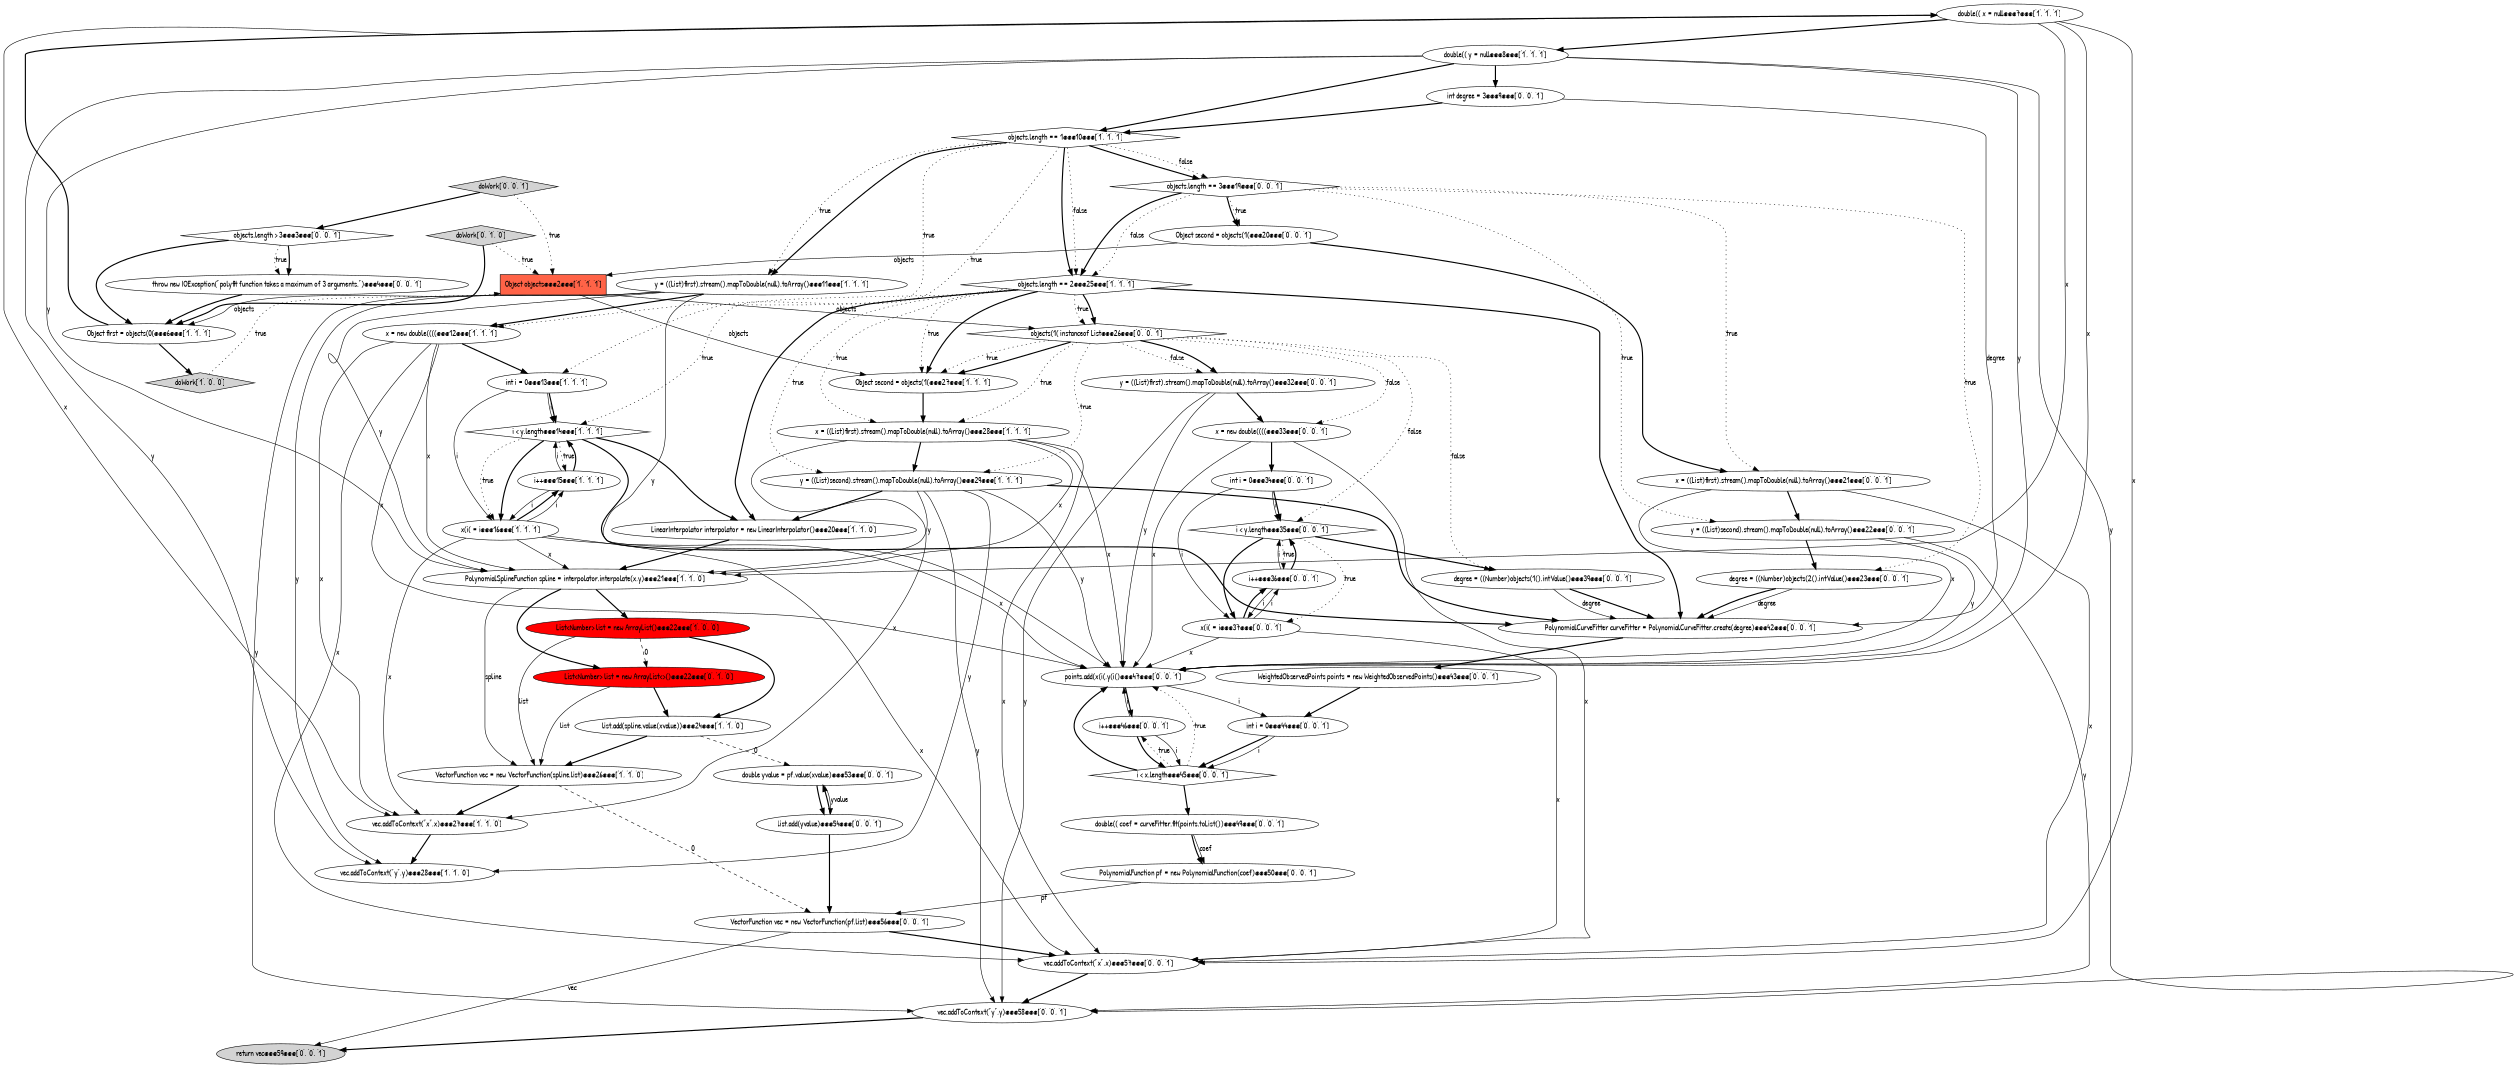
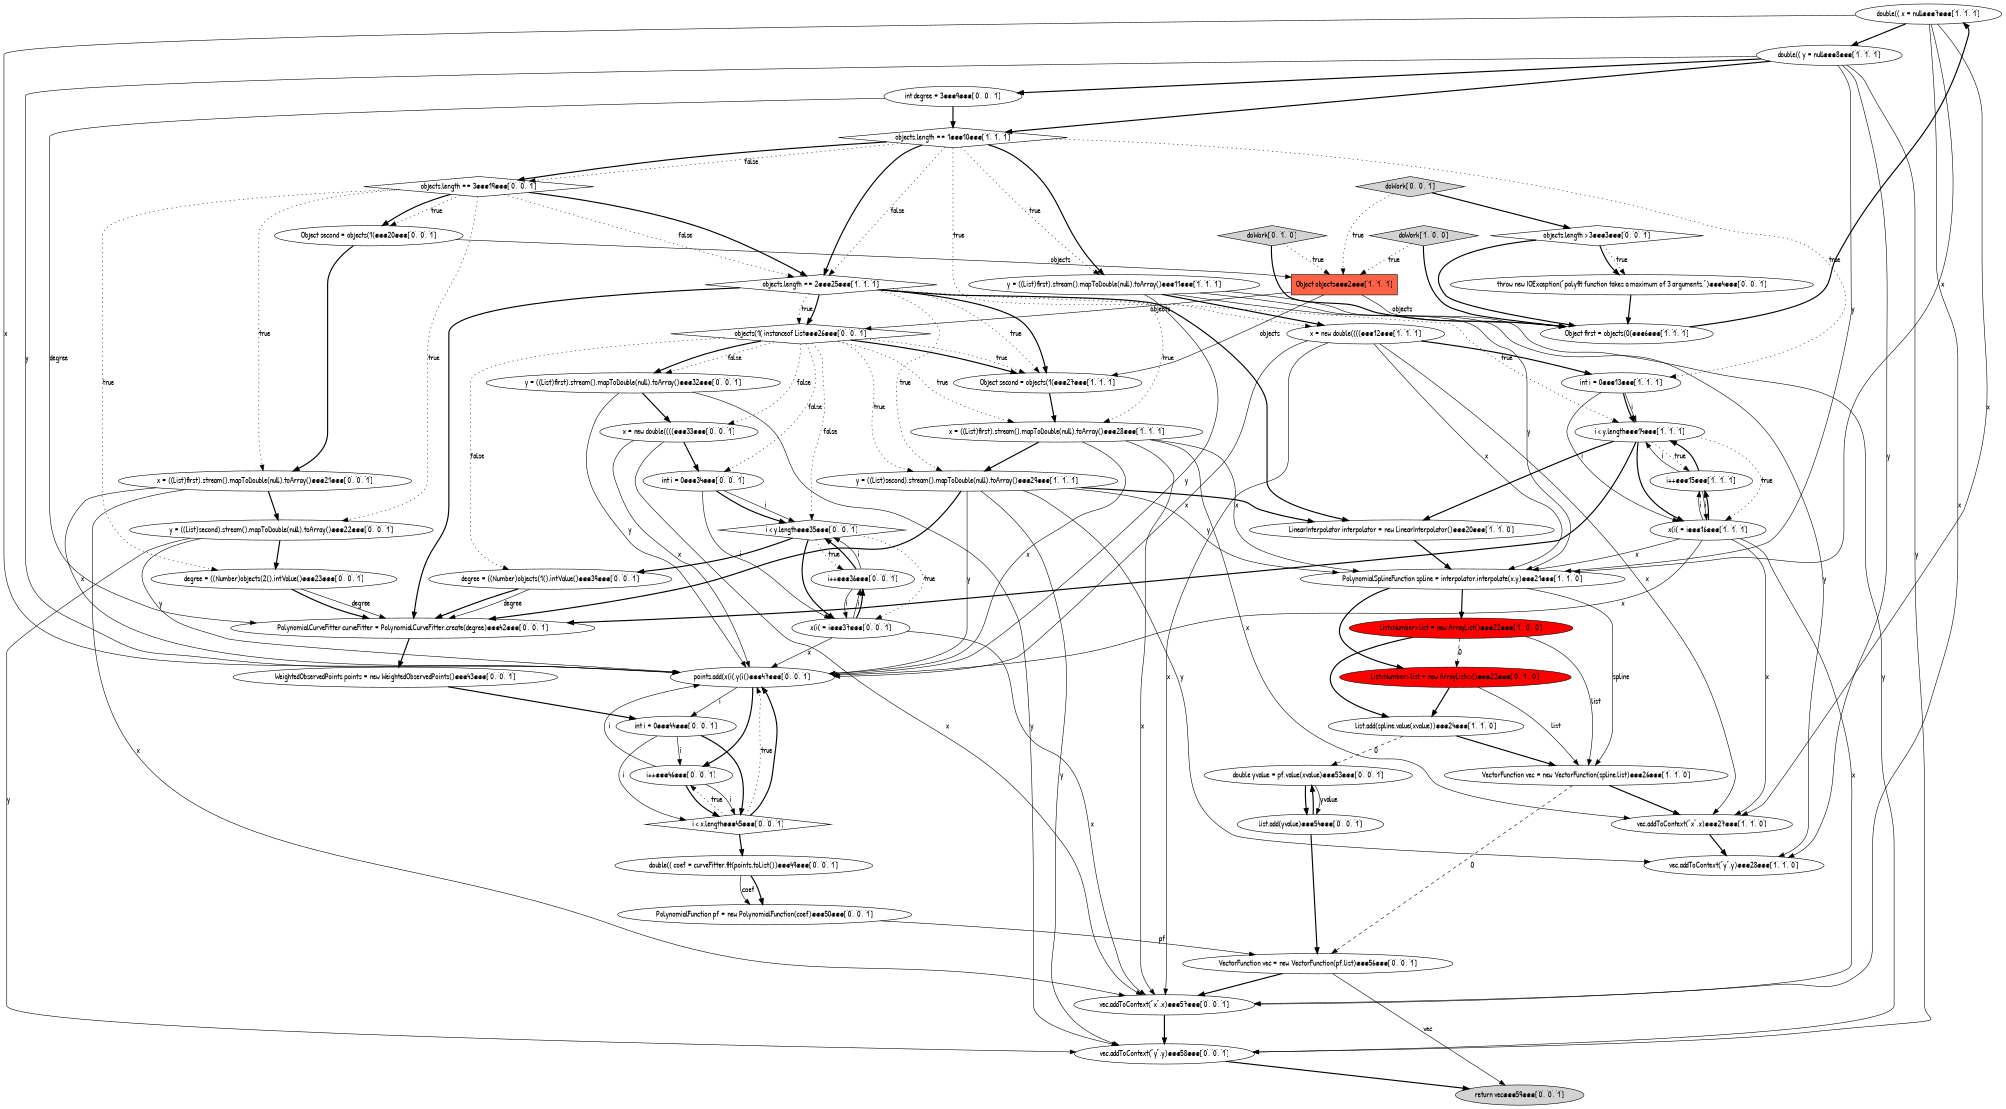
edge "Object first = objects(0(@@@6@@@['1', '1', '1']" -> "doWork['1', '0', '0']": reversed
edge "objects(1( instanceof List@@@26@@@['0', '0', '1']" -> "int i = 0@@@34@@@['0', '0', '1']": added, label "false"
node "i < y.length@@@14@@@['1', '1', '1']": shape diamond -> ellipse
edge "int i = 0@@@44@@@['0', '0', '1']" -> "i++@@@46@@@['0', '0', '1']": added, label "i"
